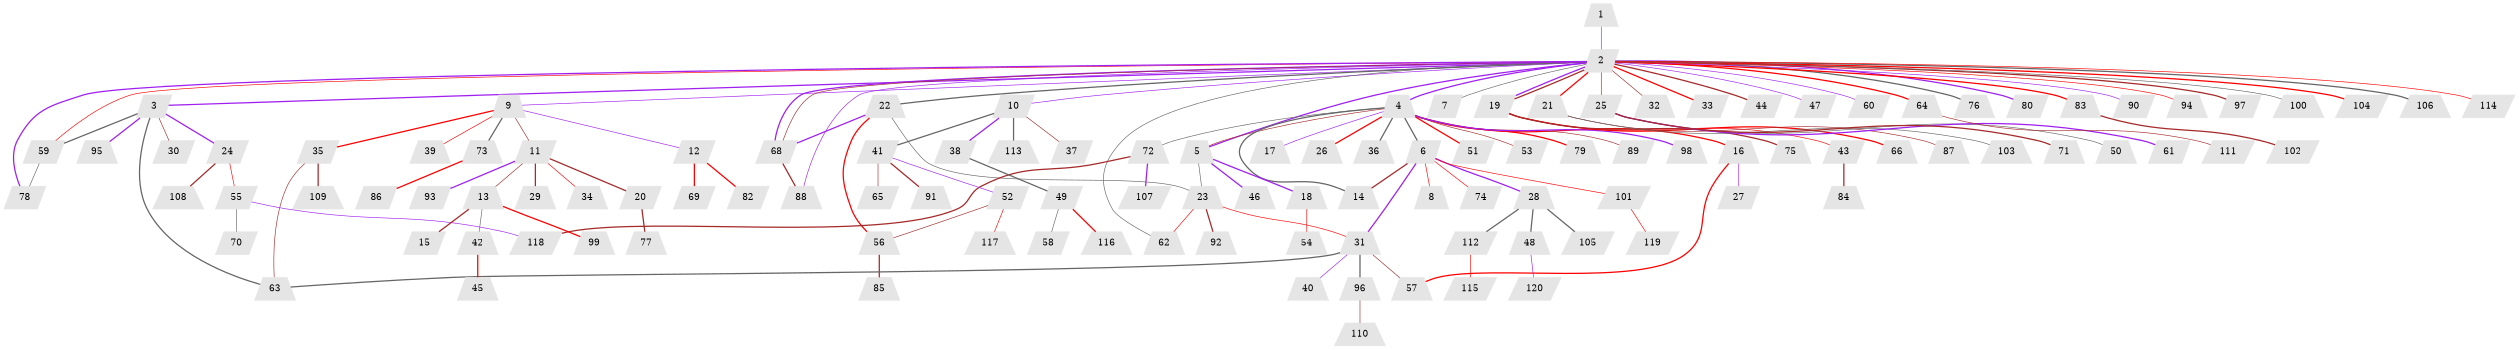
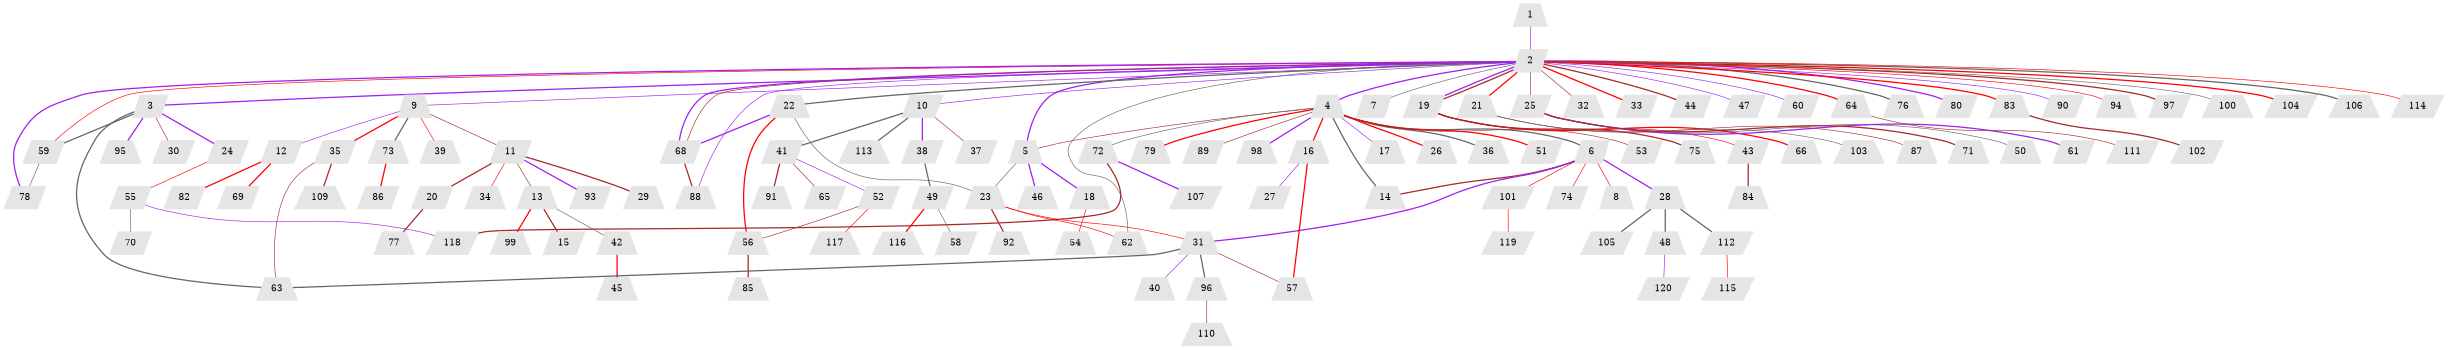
node "108": removed
